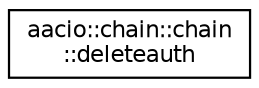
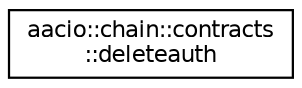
node "aacio::chain::chain ::deleteauth": label "aacio::chain::chain ::deleteauth" -> "aacio::chain::contracts ::deleteauth"
